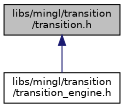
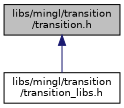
node "libs/mingl/transition /transition_engine.h": label "libs/mingl/transition /transition_engine.h" -> "libs/mingl/transition /transition_libs.h"
